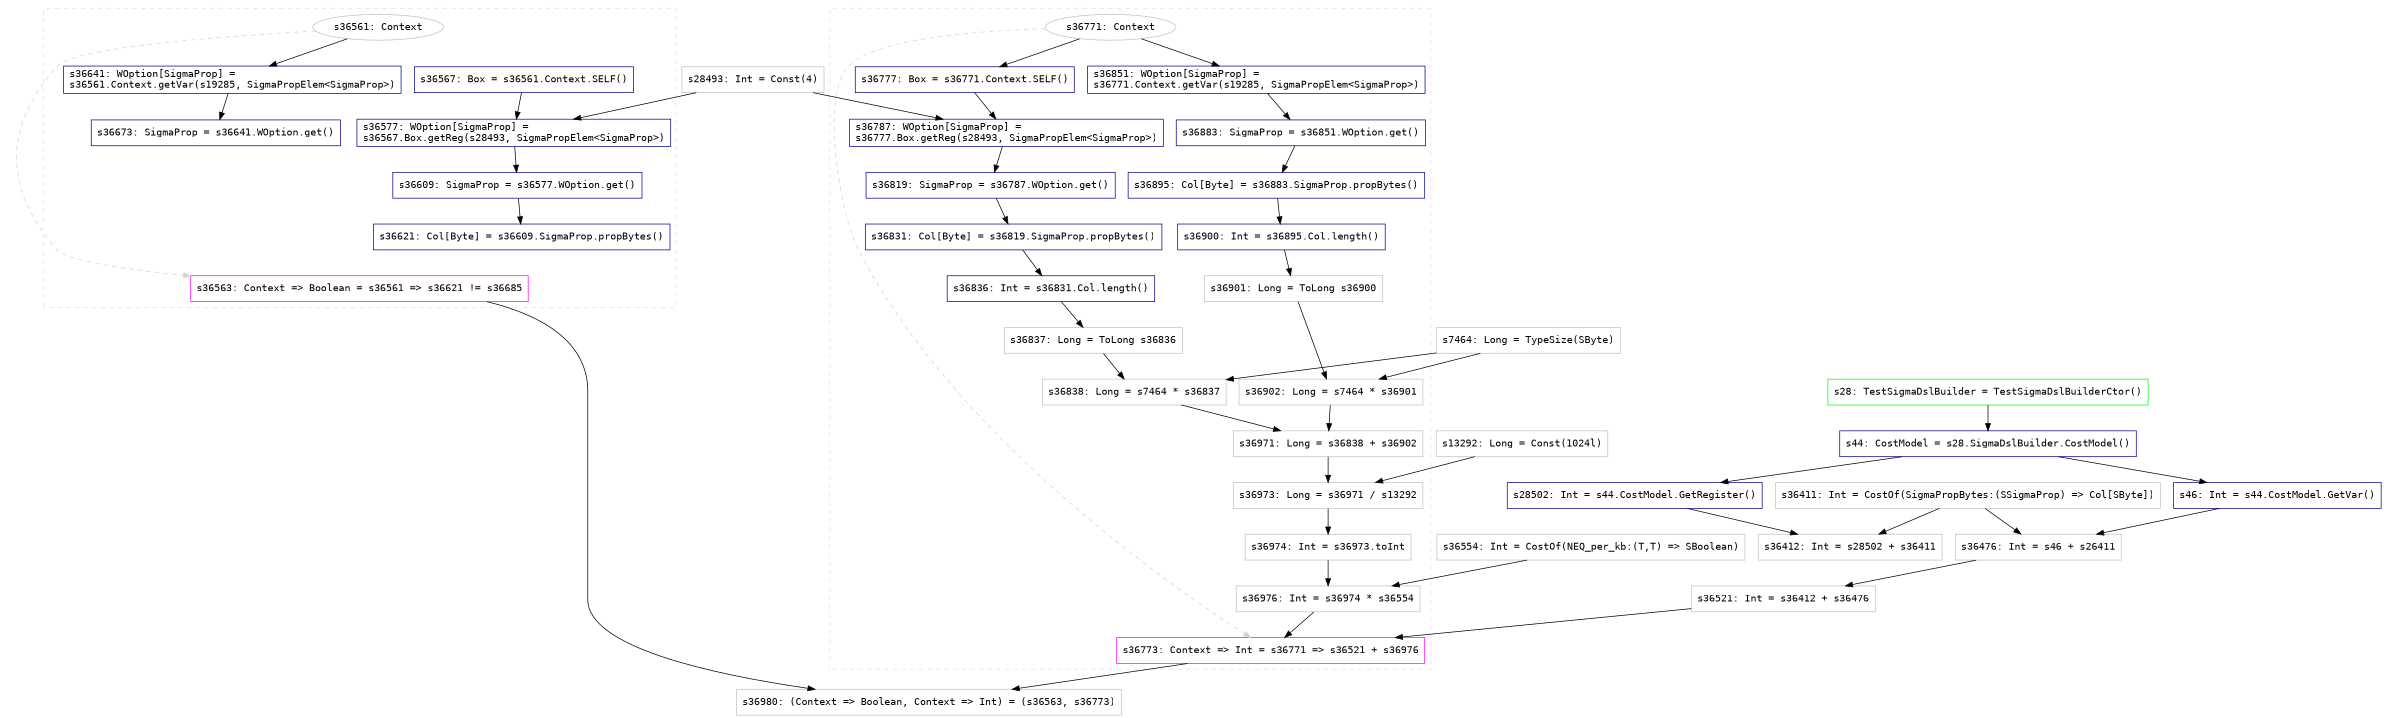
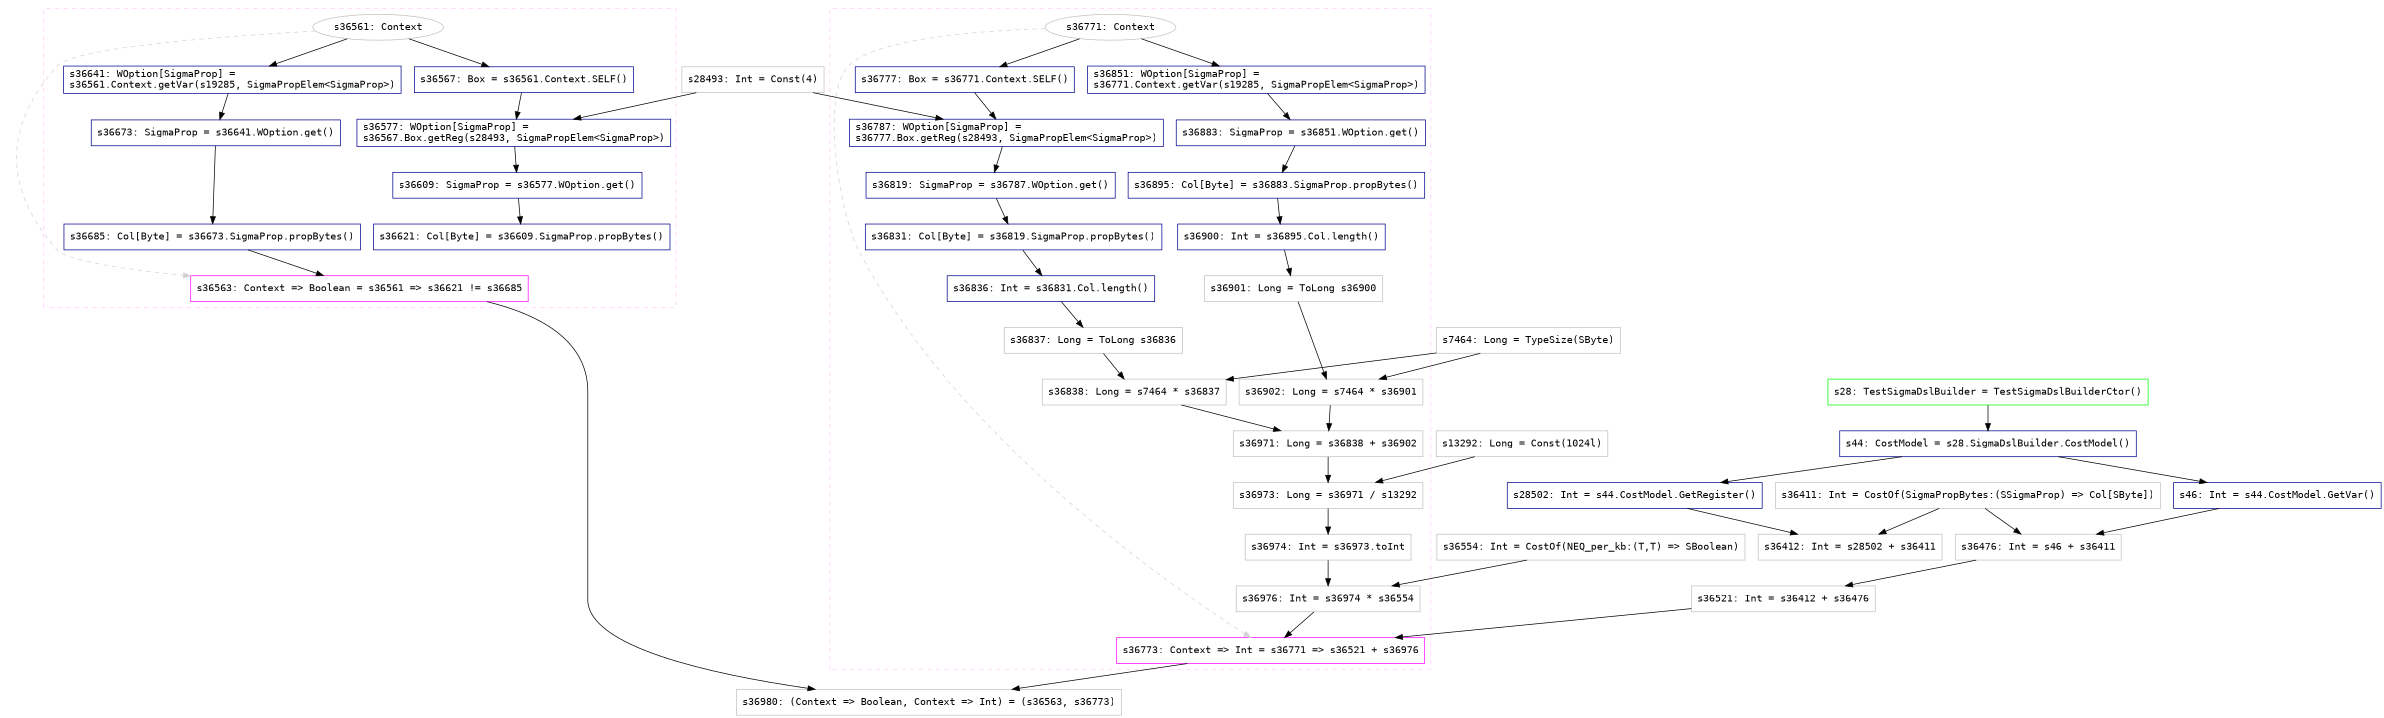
edge "s36561: Context" -> "s36567: Box = s36561.Context.SELF()": added
node "s36685: Col[Byte] = s36673.SigmaProp.propBytes()": added
node "s36476: Int = s46 + s26411": label "s36476: Int = s46 + s26411" -> "s36476: Int = s46 + s36411"
